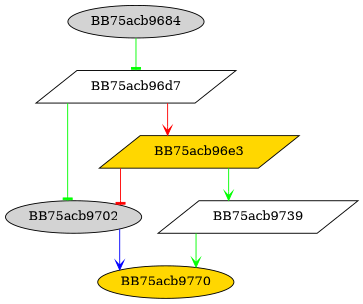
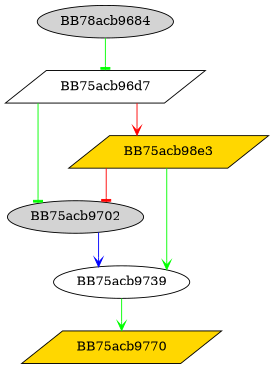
node "BB75acb9684": label "BB75acb9684" -> "BB78acb9684"
node "BB75acb96e3": label "BB75acb96e3" -> "BB75acb98e3"
node "BB75acb9739": shape parallelogram -> ellipse
edge "BB75acb9702" -> "BB75acb9770": now "BB75acb9702" -> "BB75acb9739"
node "BB75acb9770": shape ellipse -> parallelogram
